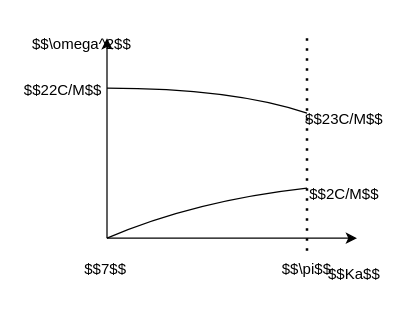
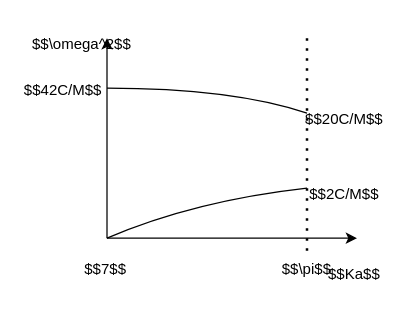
node "$$22C/M$$": label "$$22C/M$$" -> "$$42C/M$$"
node "$$23C/M$$": label "$$23C/M$$" -> "$$20C/M$$"
